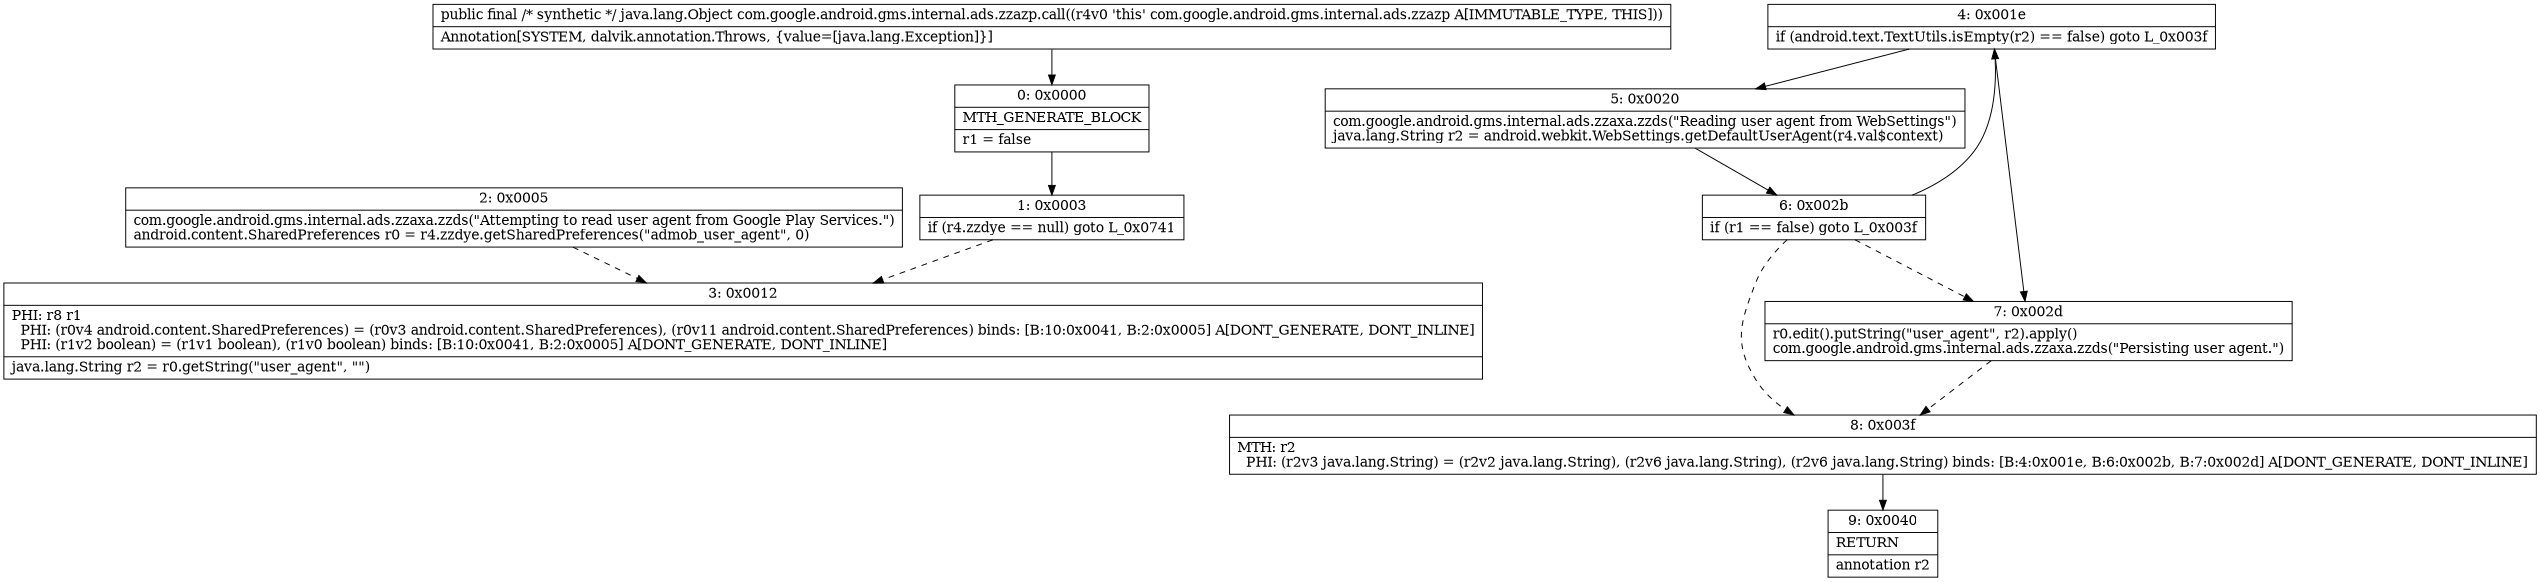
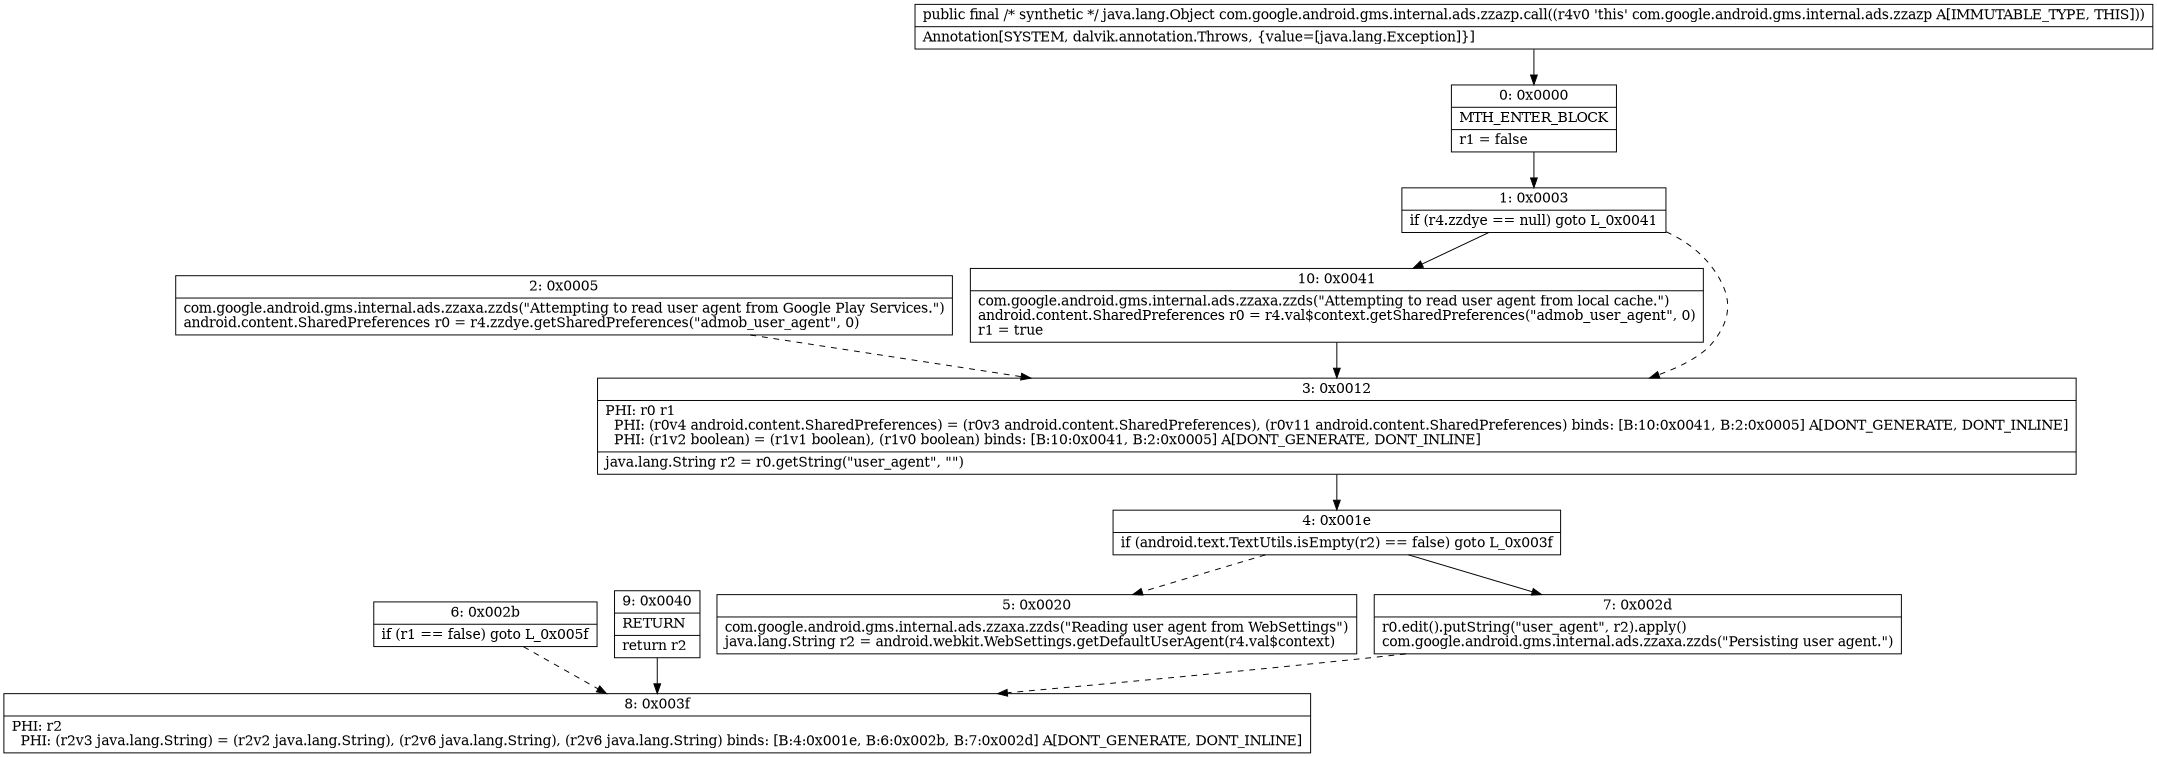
edge "4: 0x001e" -> "5: 0x0020": style solid -> dashed
node "0: 0x0000": text "MTH_GENERATE_BLOCK" -> "MTH_ENTER_BLOCK"
edge "6: 0x002b" -> "4: 0x001e": now "3: 0x0012" -> "4: 0x001e"
edge "5: 0x0020" -> "6: 0x002b": removed
node "1: 0x0003": text "if (r4.zzdye == null) goto L_0x0741" -> "if (r4.zzdye == null) goto L_0x0041"
node "6: 0x002b": text "if (r1 == false) goto L_0x003f" -> "if (r1 == false) goto L_0x005f"
edge "6: 0x002b" -> "7: 0x002d": removed
node "10: 0x0041": added
node "3: 0x0012": text "PHI: r8 r1" -> "PHI: r0 r1"
node "8: 0x003f": text "MTH: r2" -> "PHI: r2"
edge "8: 0x003f" -> "9: 0x0040": reversed
node "9: 0x0040": text "annotation r2" -> "return r2"
